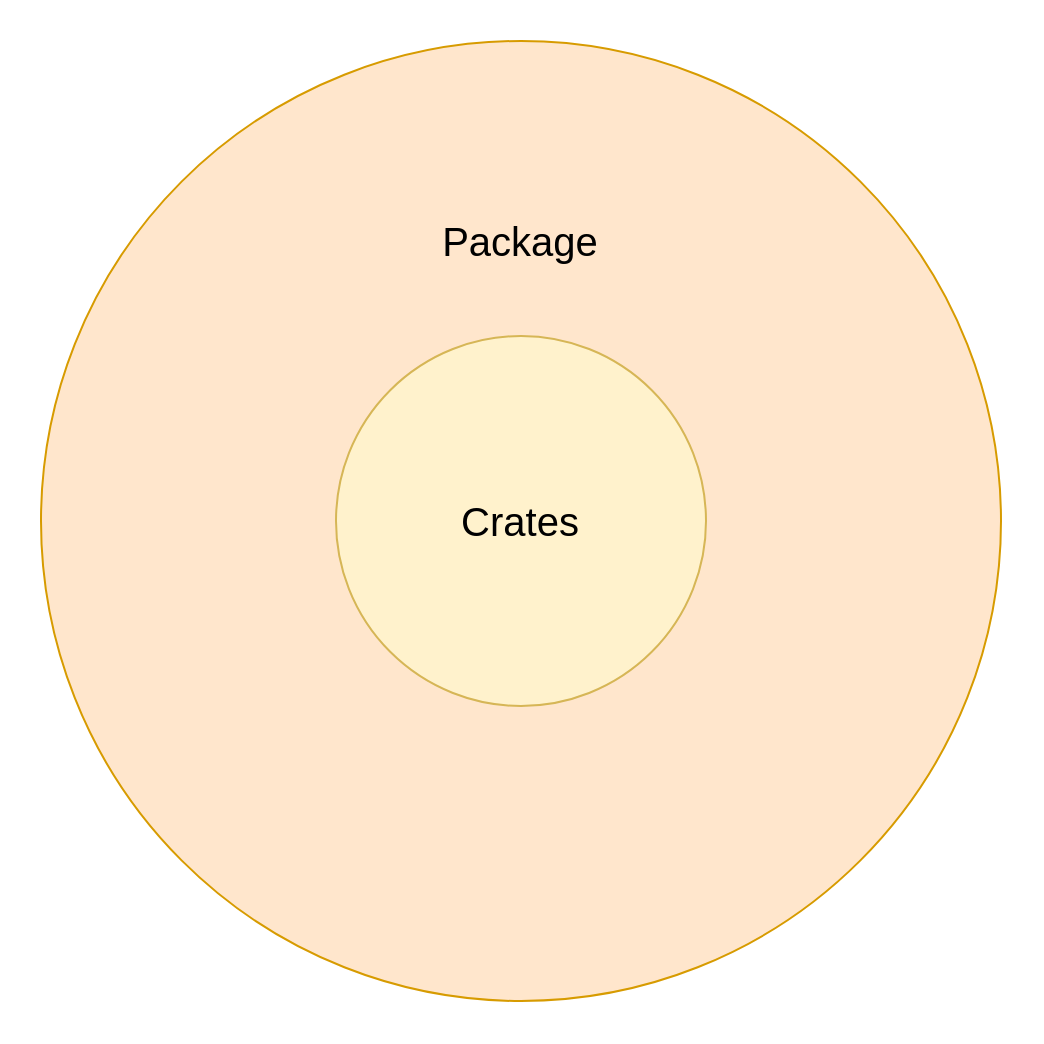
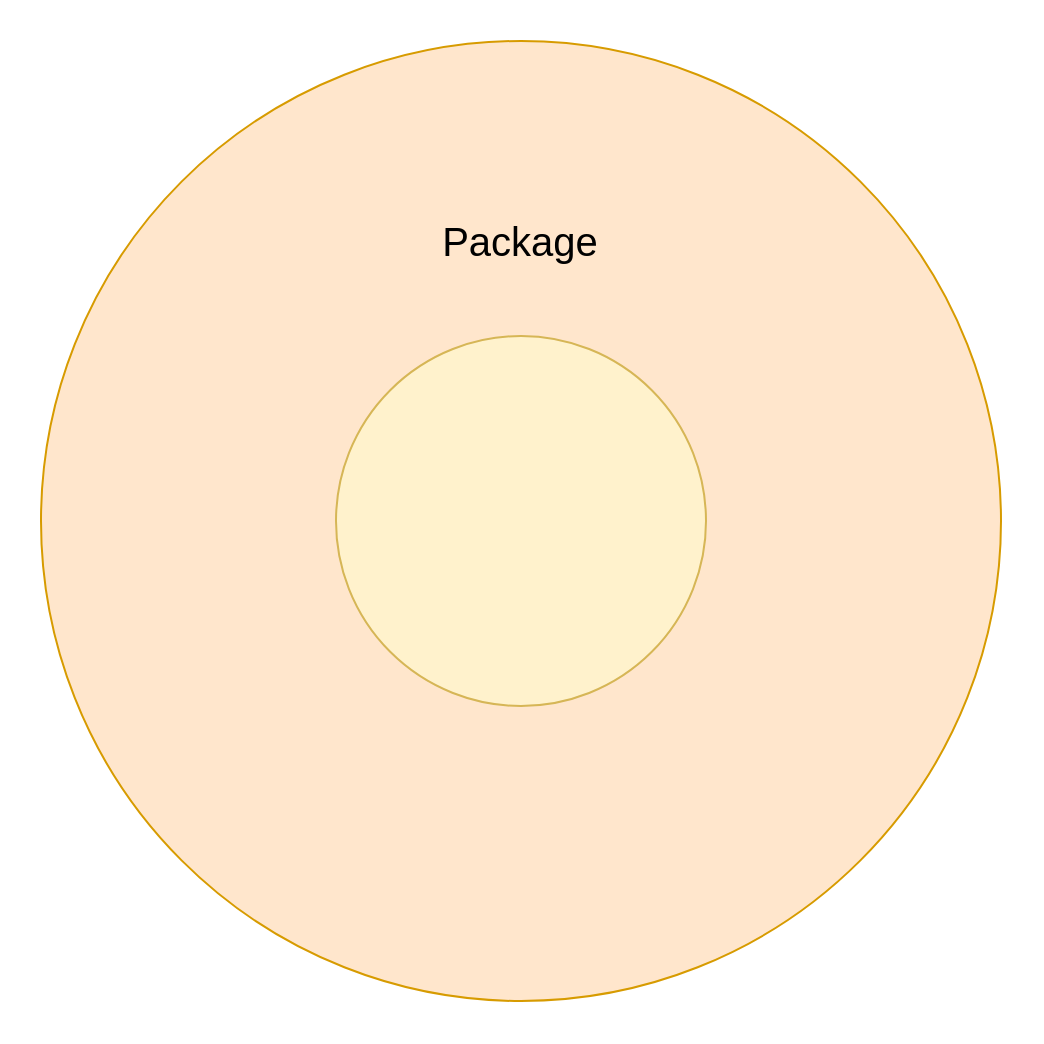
node "Crates": removed
